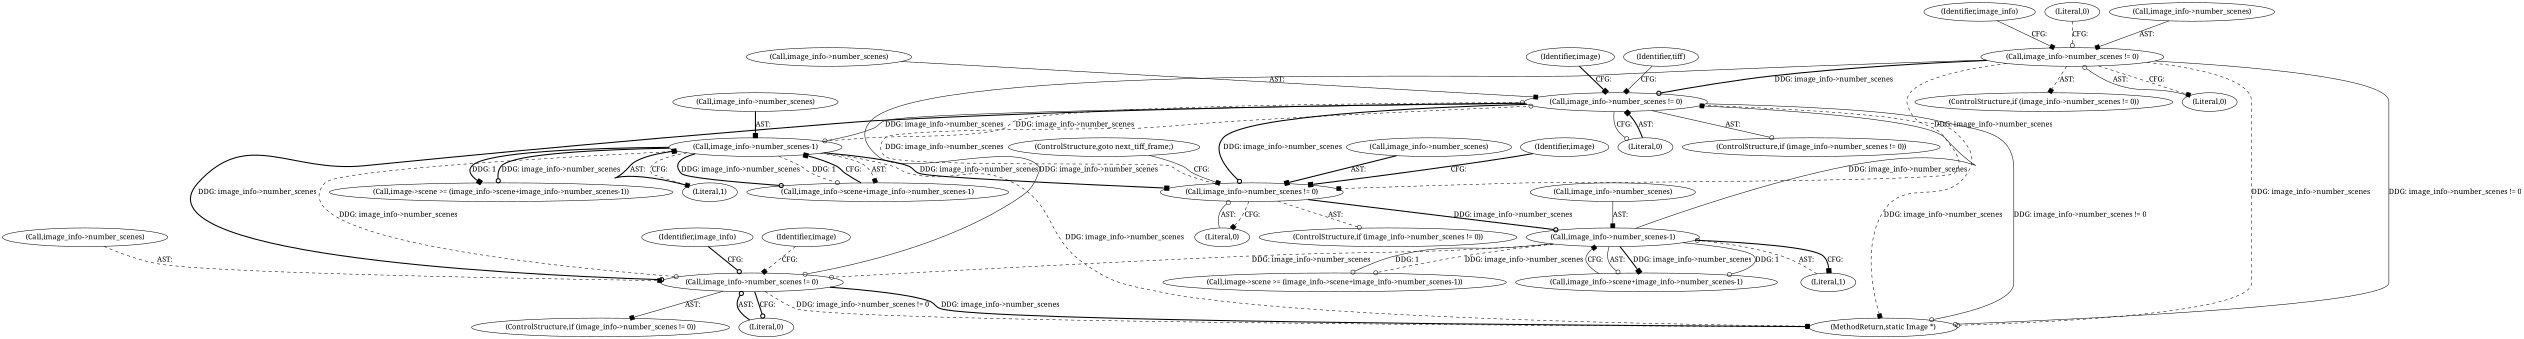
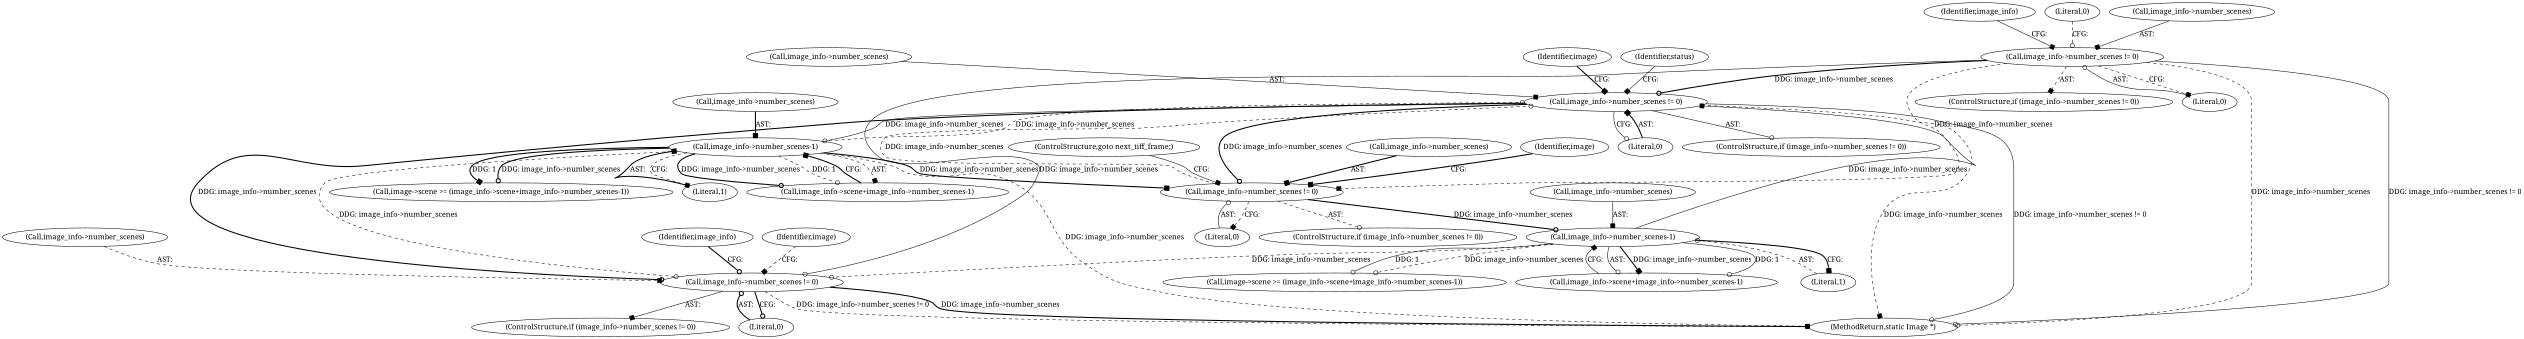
node "(Identifier,tiff)": label "(Identifier,tiff)" -> "(Identifier,status)"
